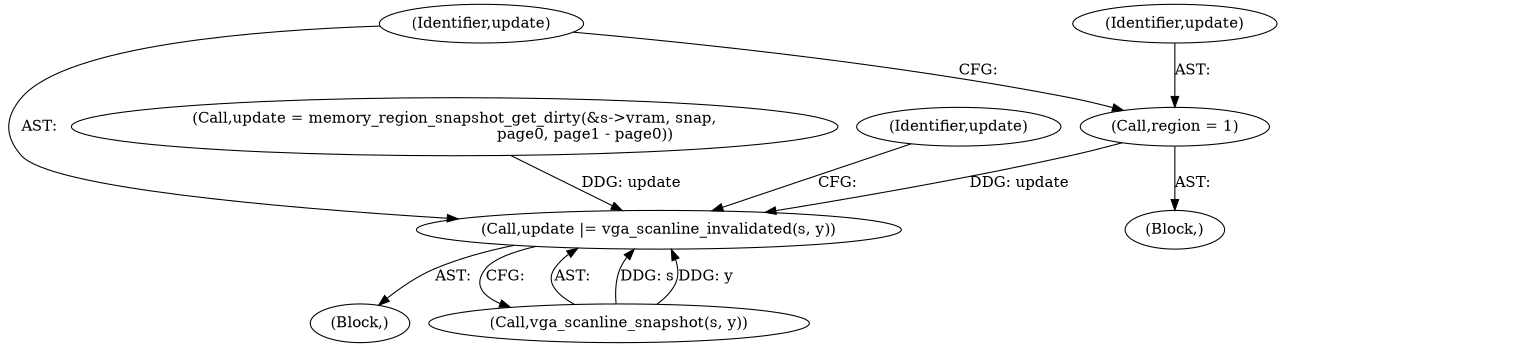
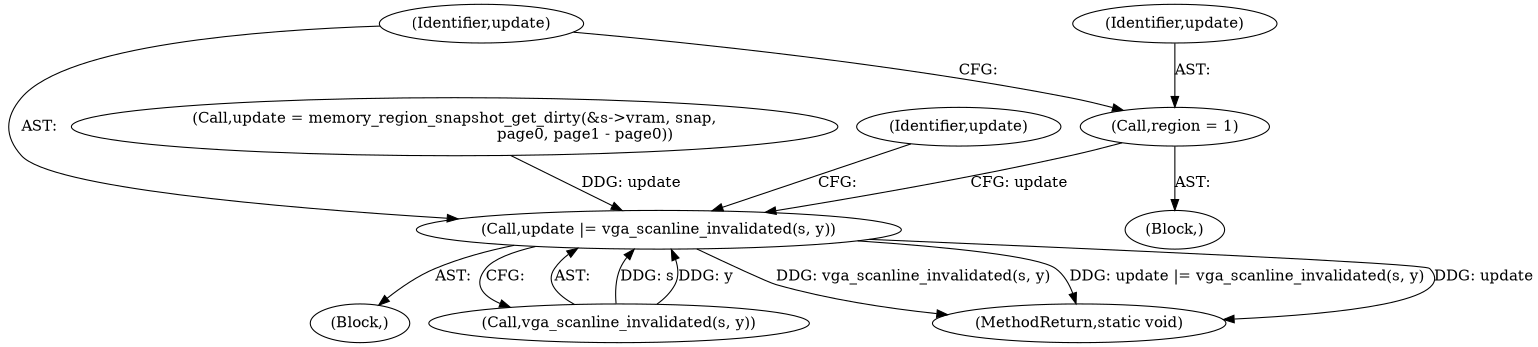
edge "(Call,region = 1)" -> "(Call,update |= vga_scanline_invalidated(s, y))": label "DDG: update" -> "CFG: update"
node "(Call,vga_scanline_snapshot(s, y))": label "(Call,vga_scanline_snapshot(s, y))" -> "(Call,vga_scanline_invalidated(s, y))"
node "(MethodReturn,static void)": added
